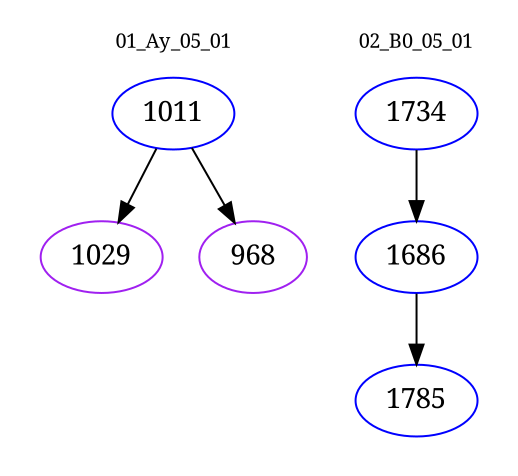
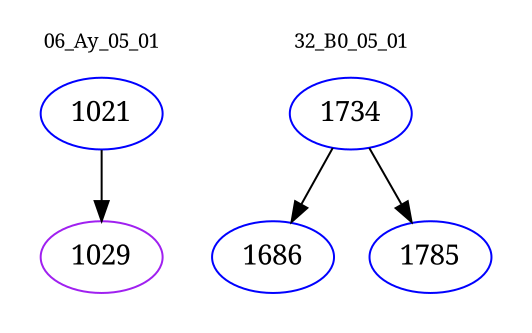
cluster "01_Ay_05_01": label "01_Ay_05_01" -> "06_Ay_05_01"
cluster "02_B0_05_01": label "02_B0_05_01" -> "32_B0_05_01"
node "1011": label "1011" -> "1021"
node "968": removed
edge "1686" -> "1785": now "1734" -> "1785"
